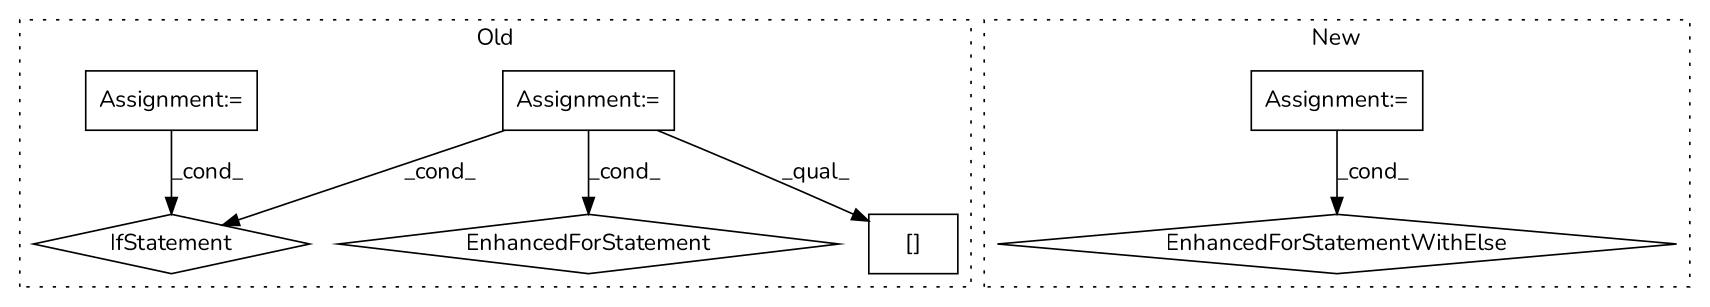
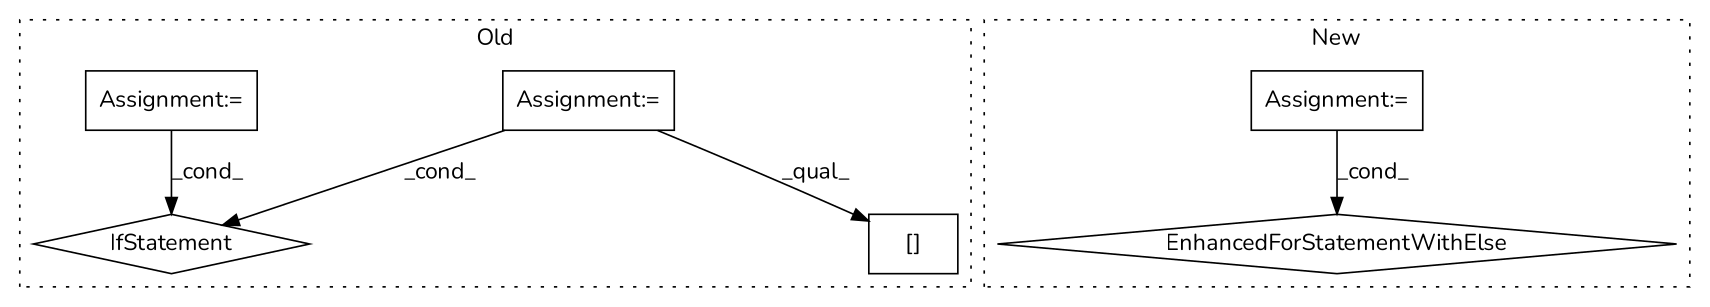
node "EnhancedForStatement": removed
